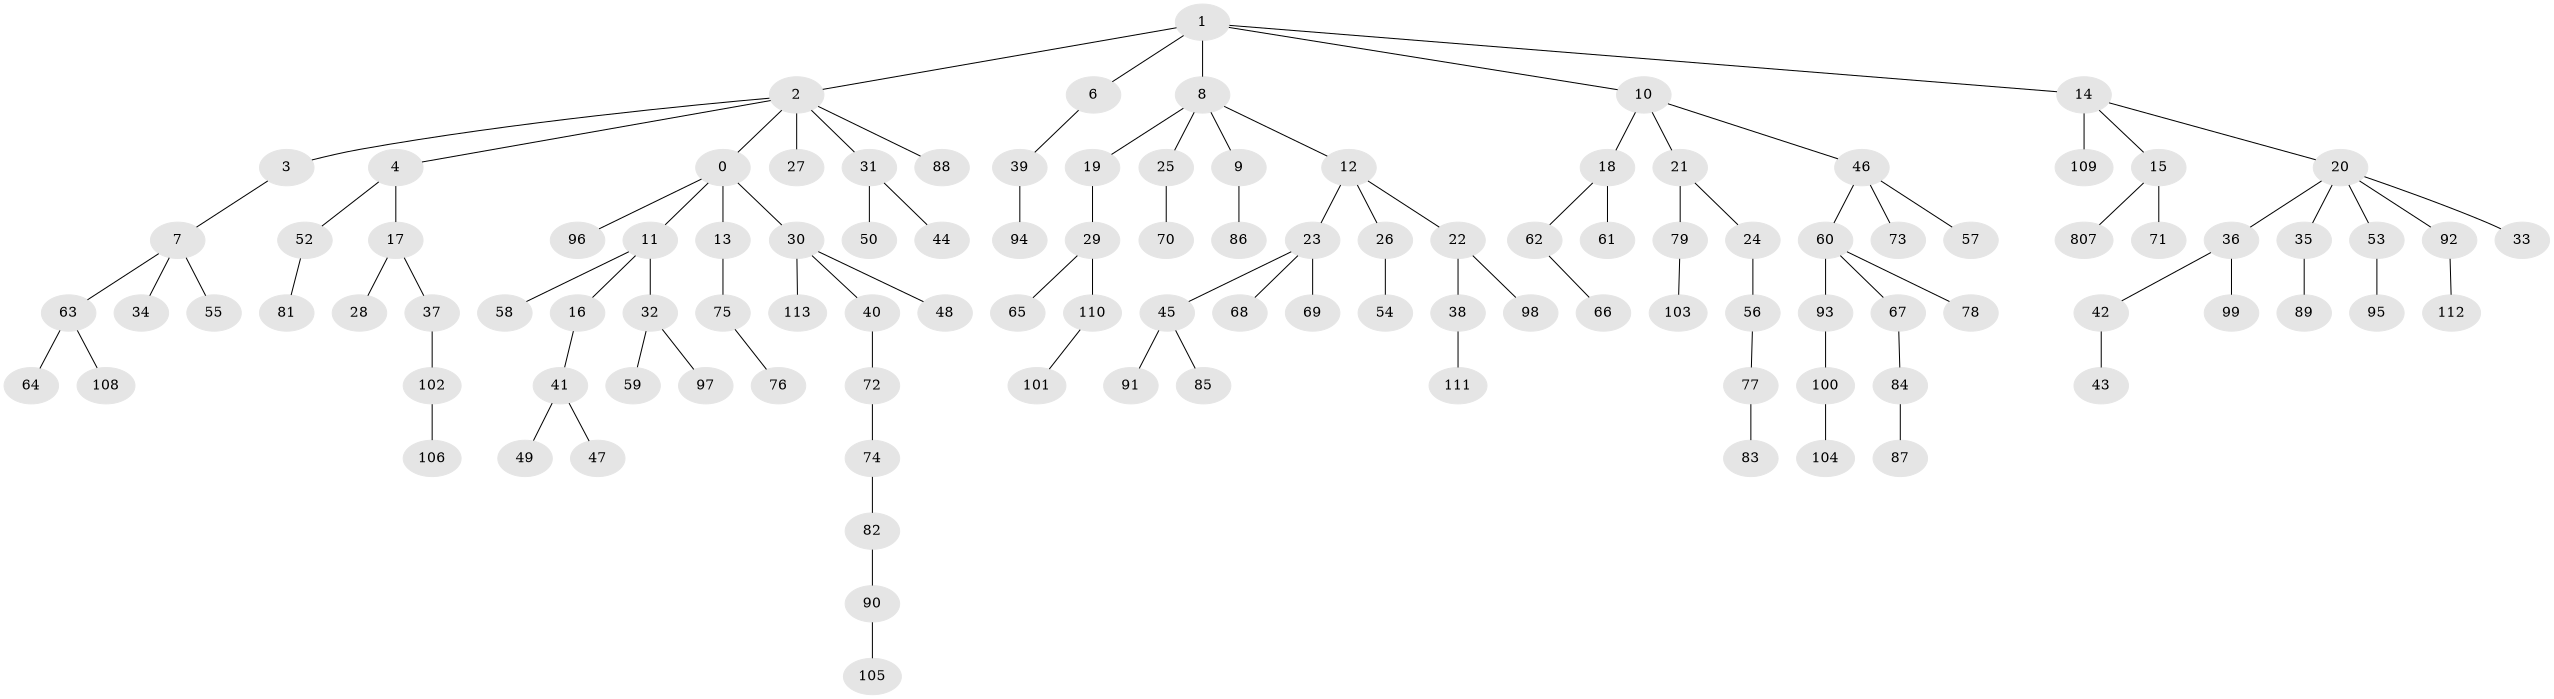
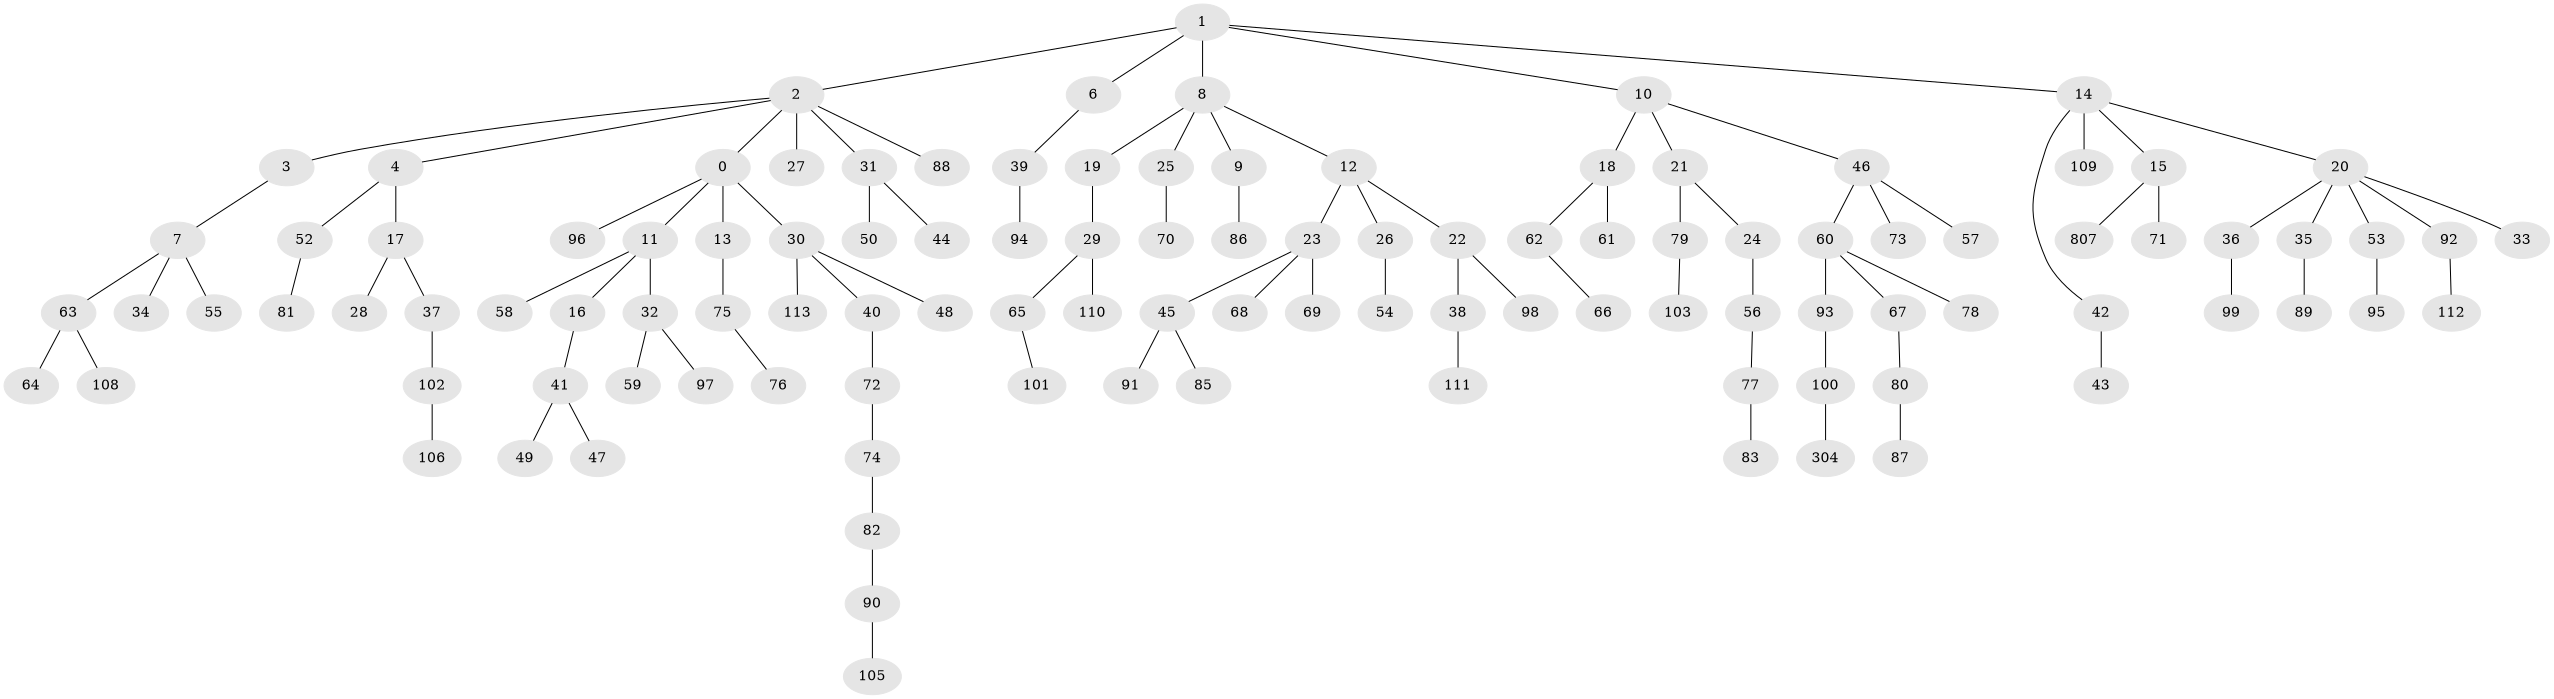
edge "36" -- "42": now "14" -- "42"
edge "110" -- "101": now "65" -- "101"
node "84": label "84" -> "80"
node "104": label "104" -> "304"
